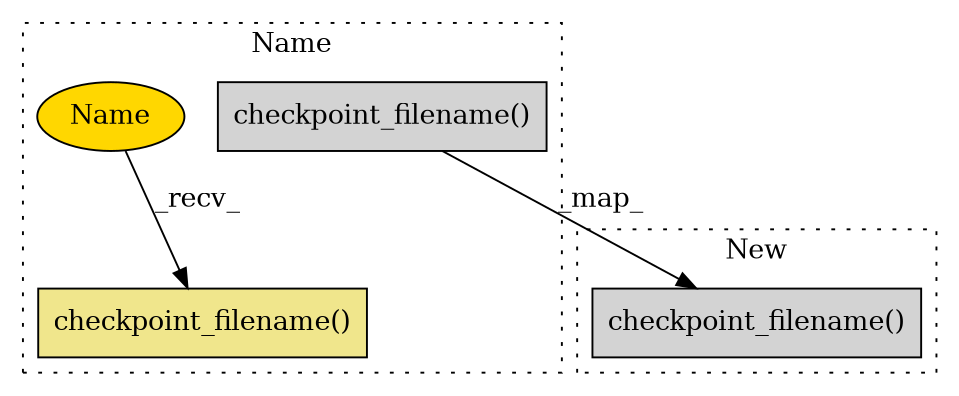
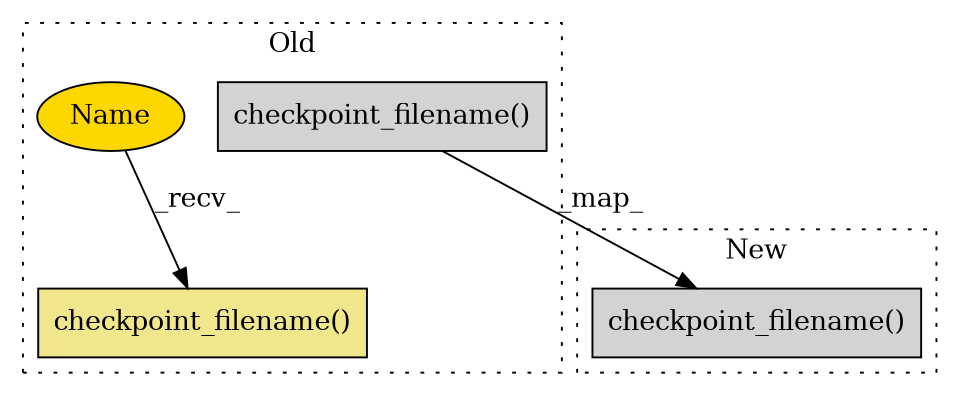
cluster "Name": label "Name" -> "Old"
